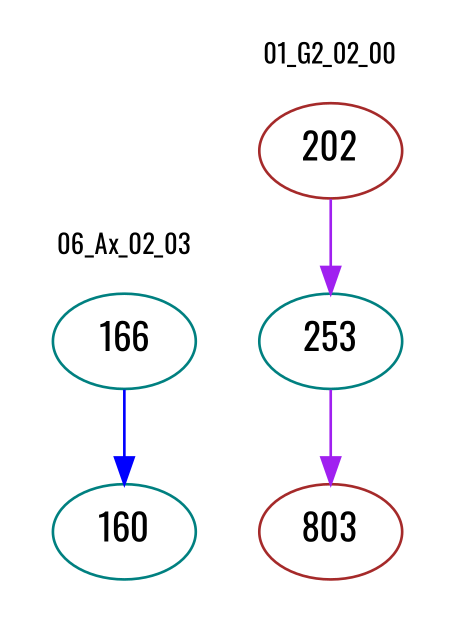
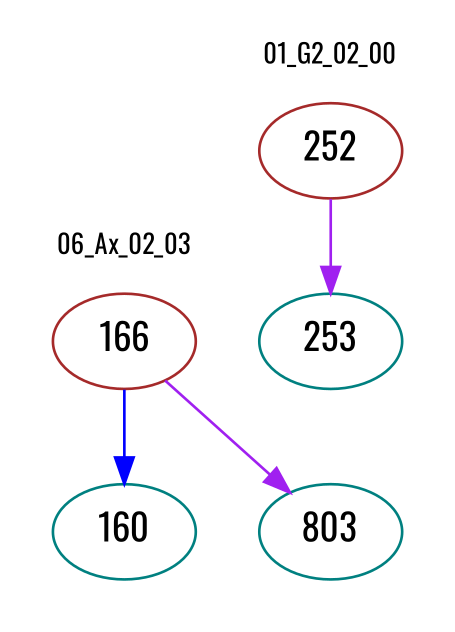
node "202": label "202" -> "252"
node "166": color teal -> brown
edge "253" -> "803": now "166" -> "803"
node "803": color brown -> teal
